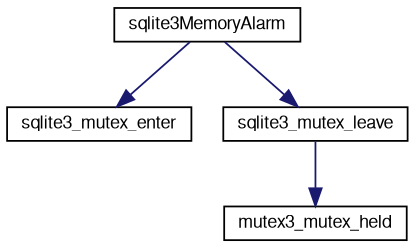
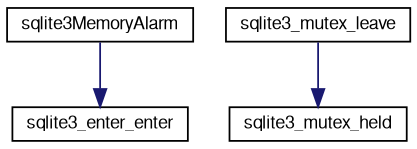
edge "sqlite3MemoryAlarm" -> "sqlite3_mutex_leave": removed
node "sqlite3_mutex_enter": label "sqlite3_mutex_enter" -> "sqlite3_enter_enter"
node "mutex3_mutex_held": label "mutex3_mutex_held" -> "sqlite3_mutex_held"
